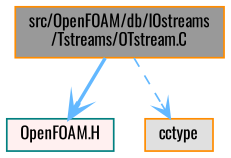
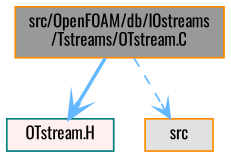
node "OpenFOAM.H": label "OpenFOAM.H" -> "OTstream.H"
node "cctype": label "cctype" -> "src"
